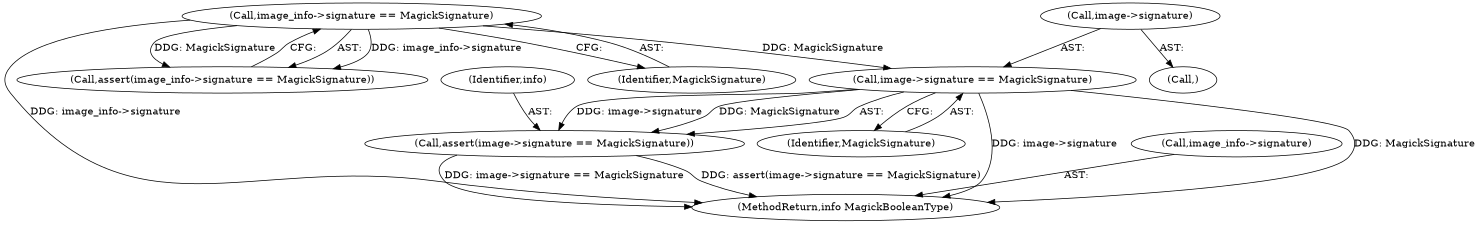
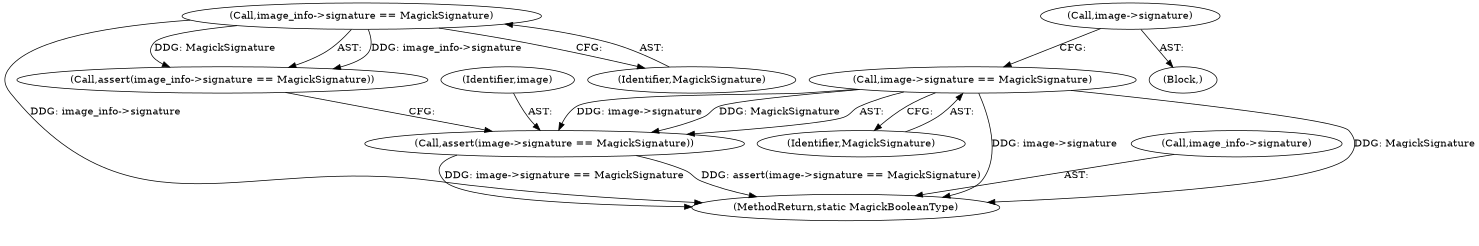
edge "(Call,image_info->signature == MagickSignature)" -> "(Call,image->signature == MagickSignature)": removed, label "DDG: MagickSignature"
edge "(Call,image->signature)" -> "(Call,image->signature == MagickSignature)": label "AST: " -> "CFG: "
edge "(Call,assert(image_info->signature == MagickSignature))" -> "(Call,image_info->signature == MagickSignature)": now "(Call,assert(image_info->signature == MagickSignature))" -> "(Call,assert(image->signature == MagickSignature))"
node "(Identifier,info)": label "(Identifier,info)" -> "(Identifier,image)"
node "(Call,)": label "(Call,)" -> "(Block,)"
node "(MethodReturn,info MagickBooleanType)": label "(MethodReturn,info MagickBooleanType)" -> "(MethodReturn,static MagickBooleanType)"
